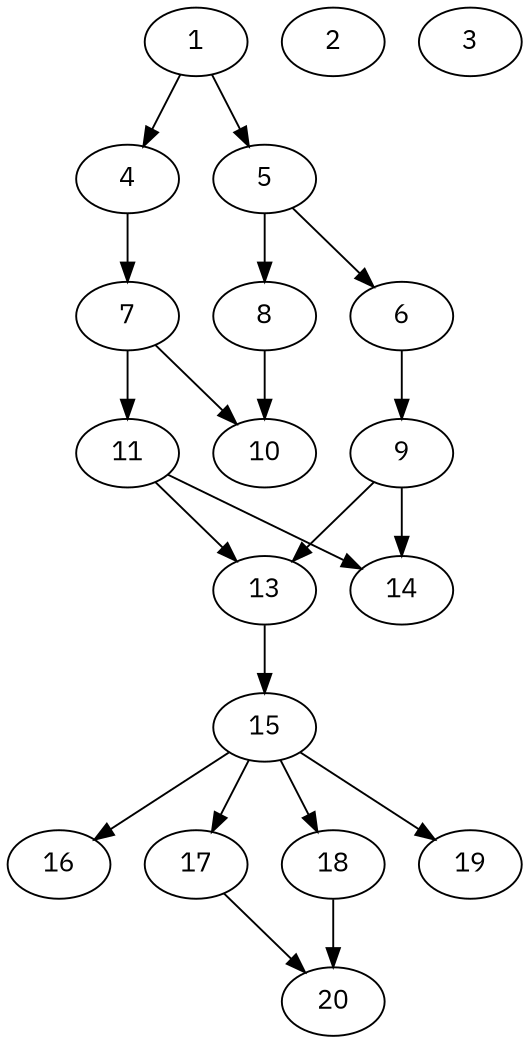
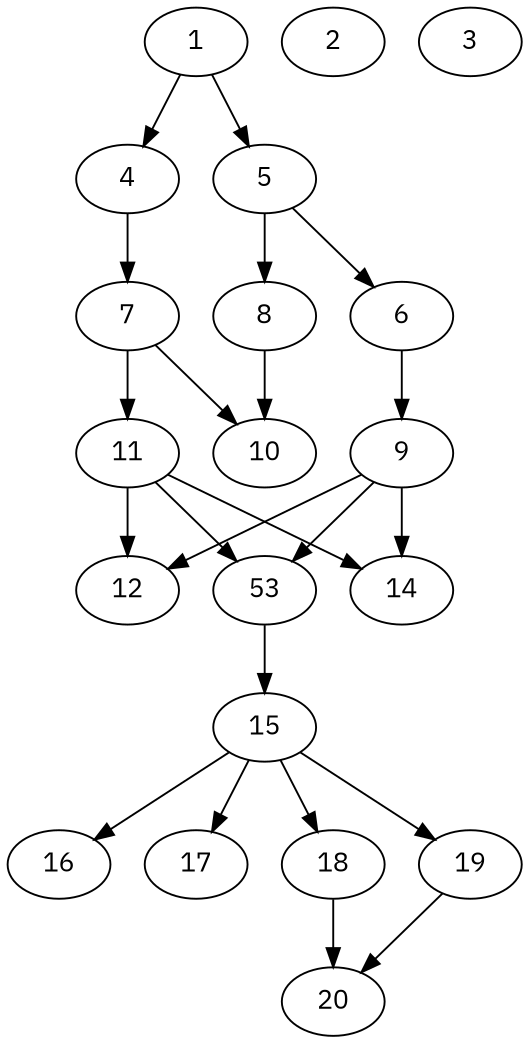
node "12": added
node "13": label "13" -> "53"
edge "17" -> "20": now "19" -> "20"
